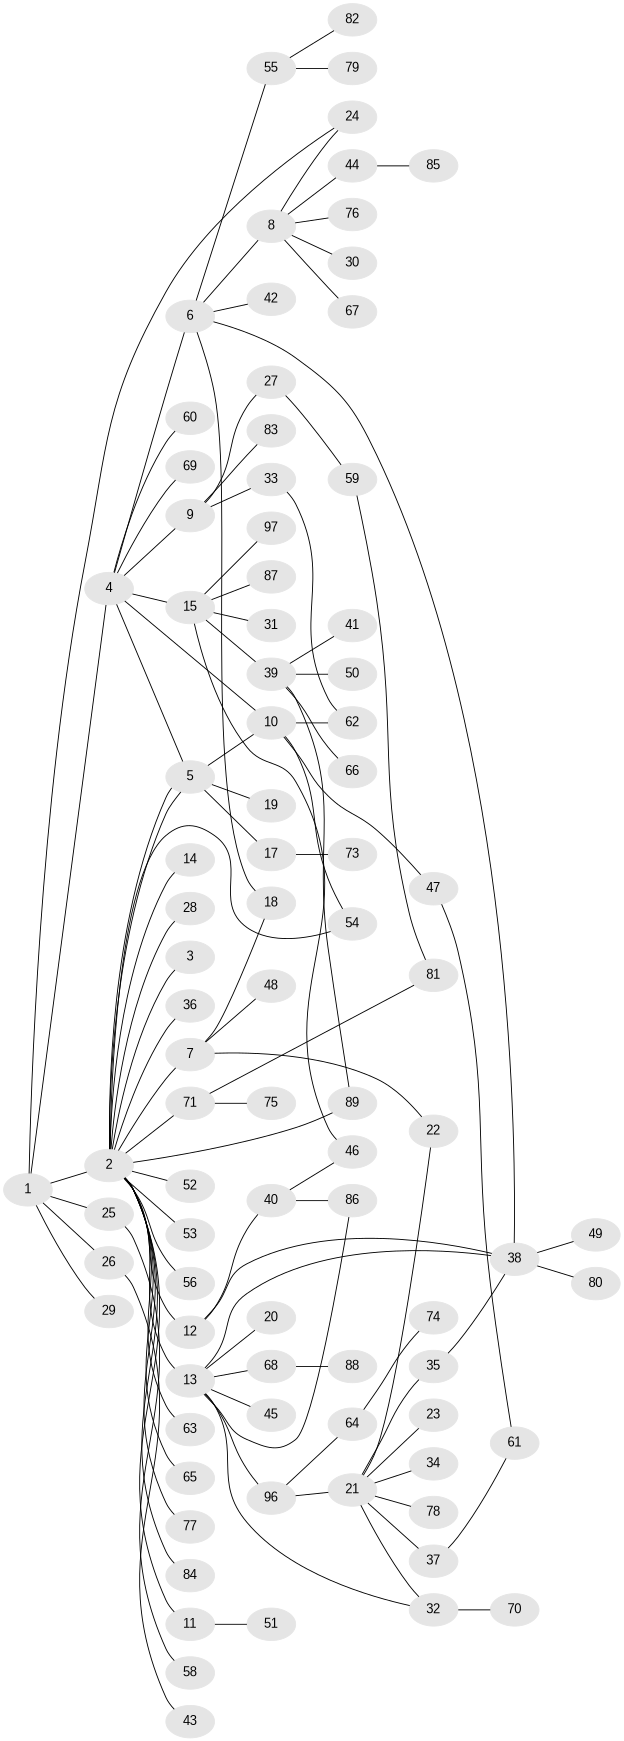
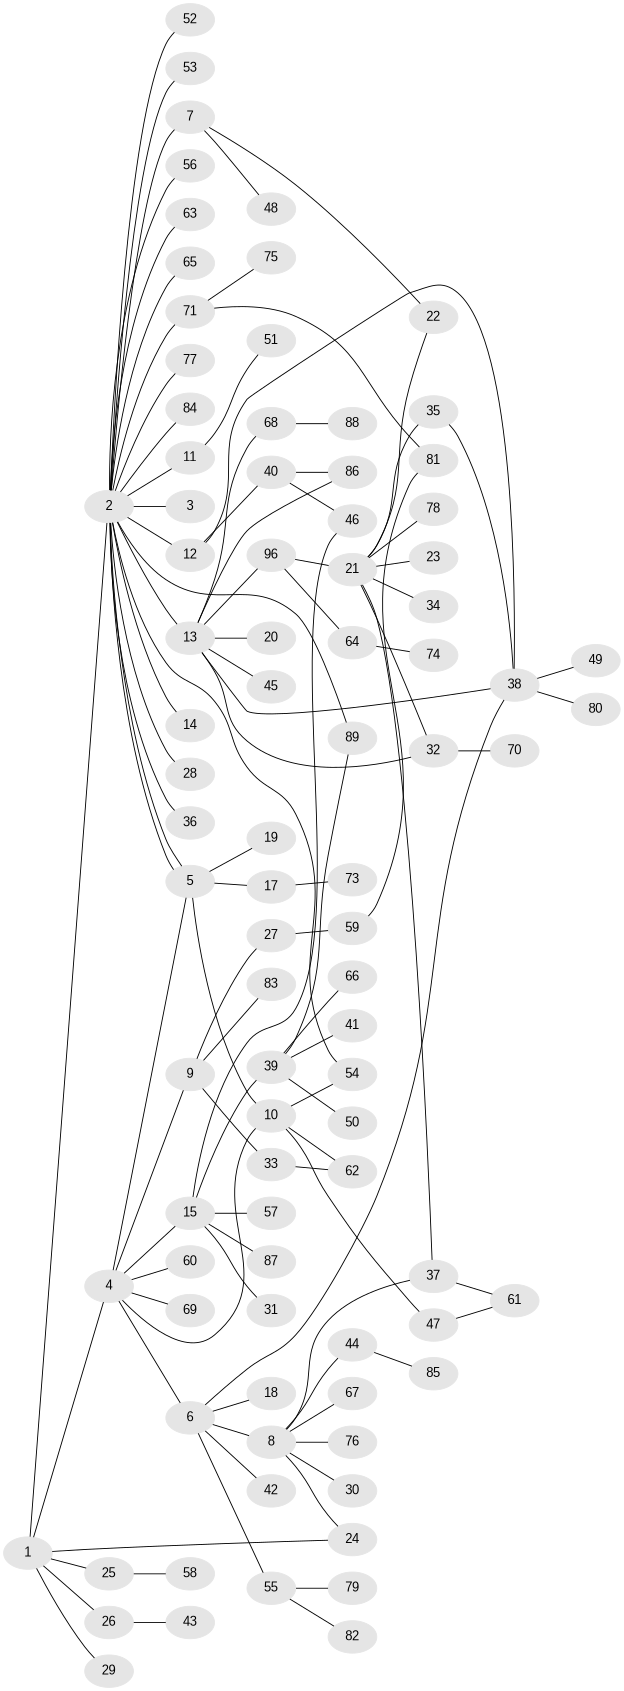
node "97": label "97" -> "57"
edge "18" -- "7": removed
edge "37" -- "8": added
